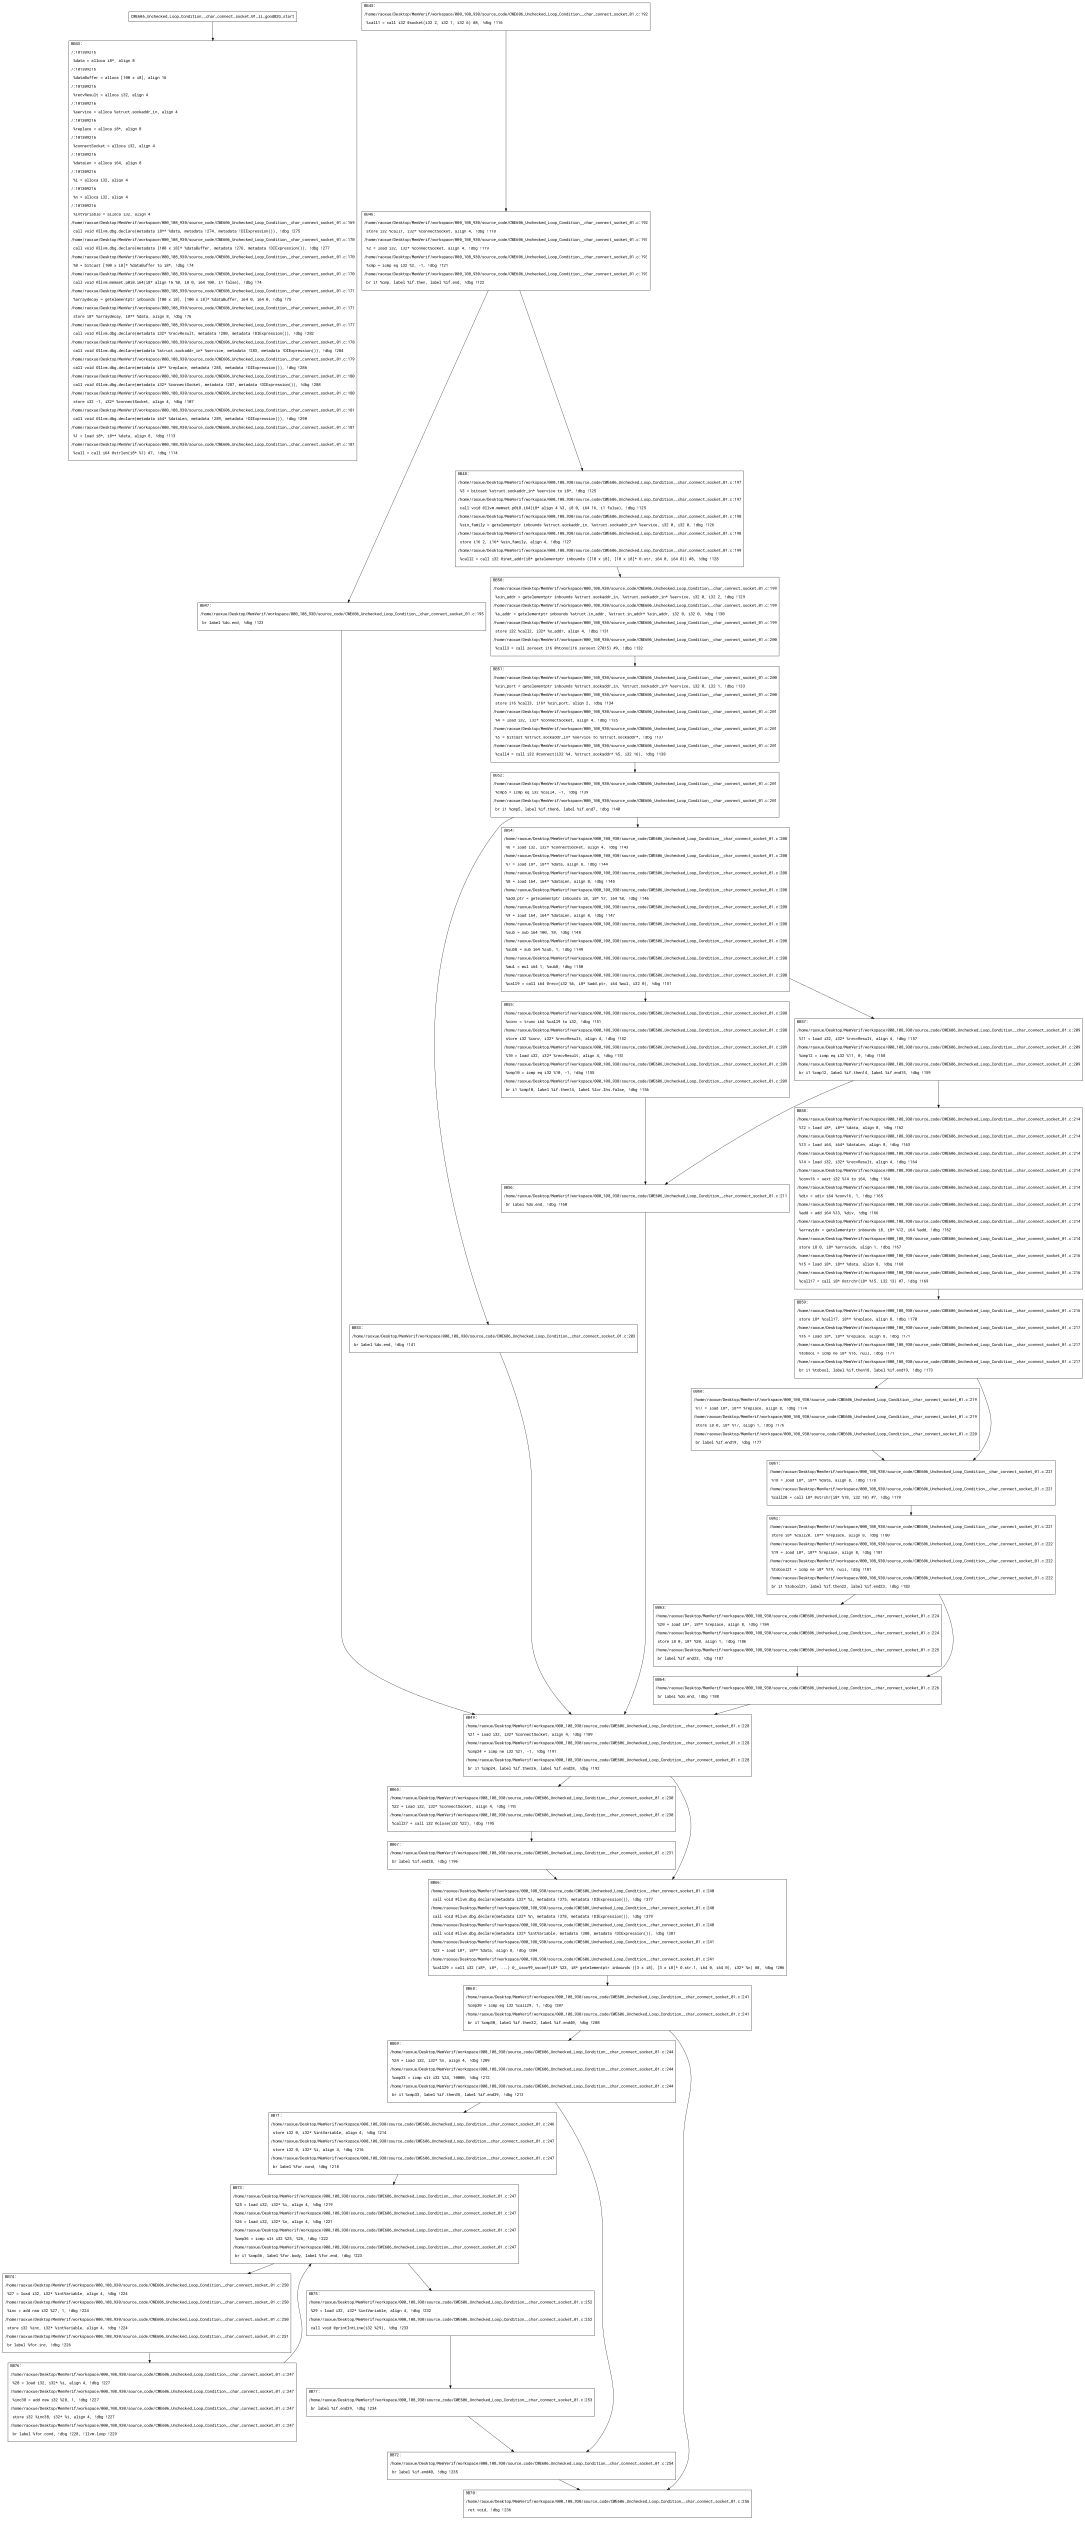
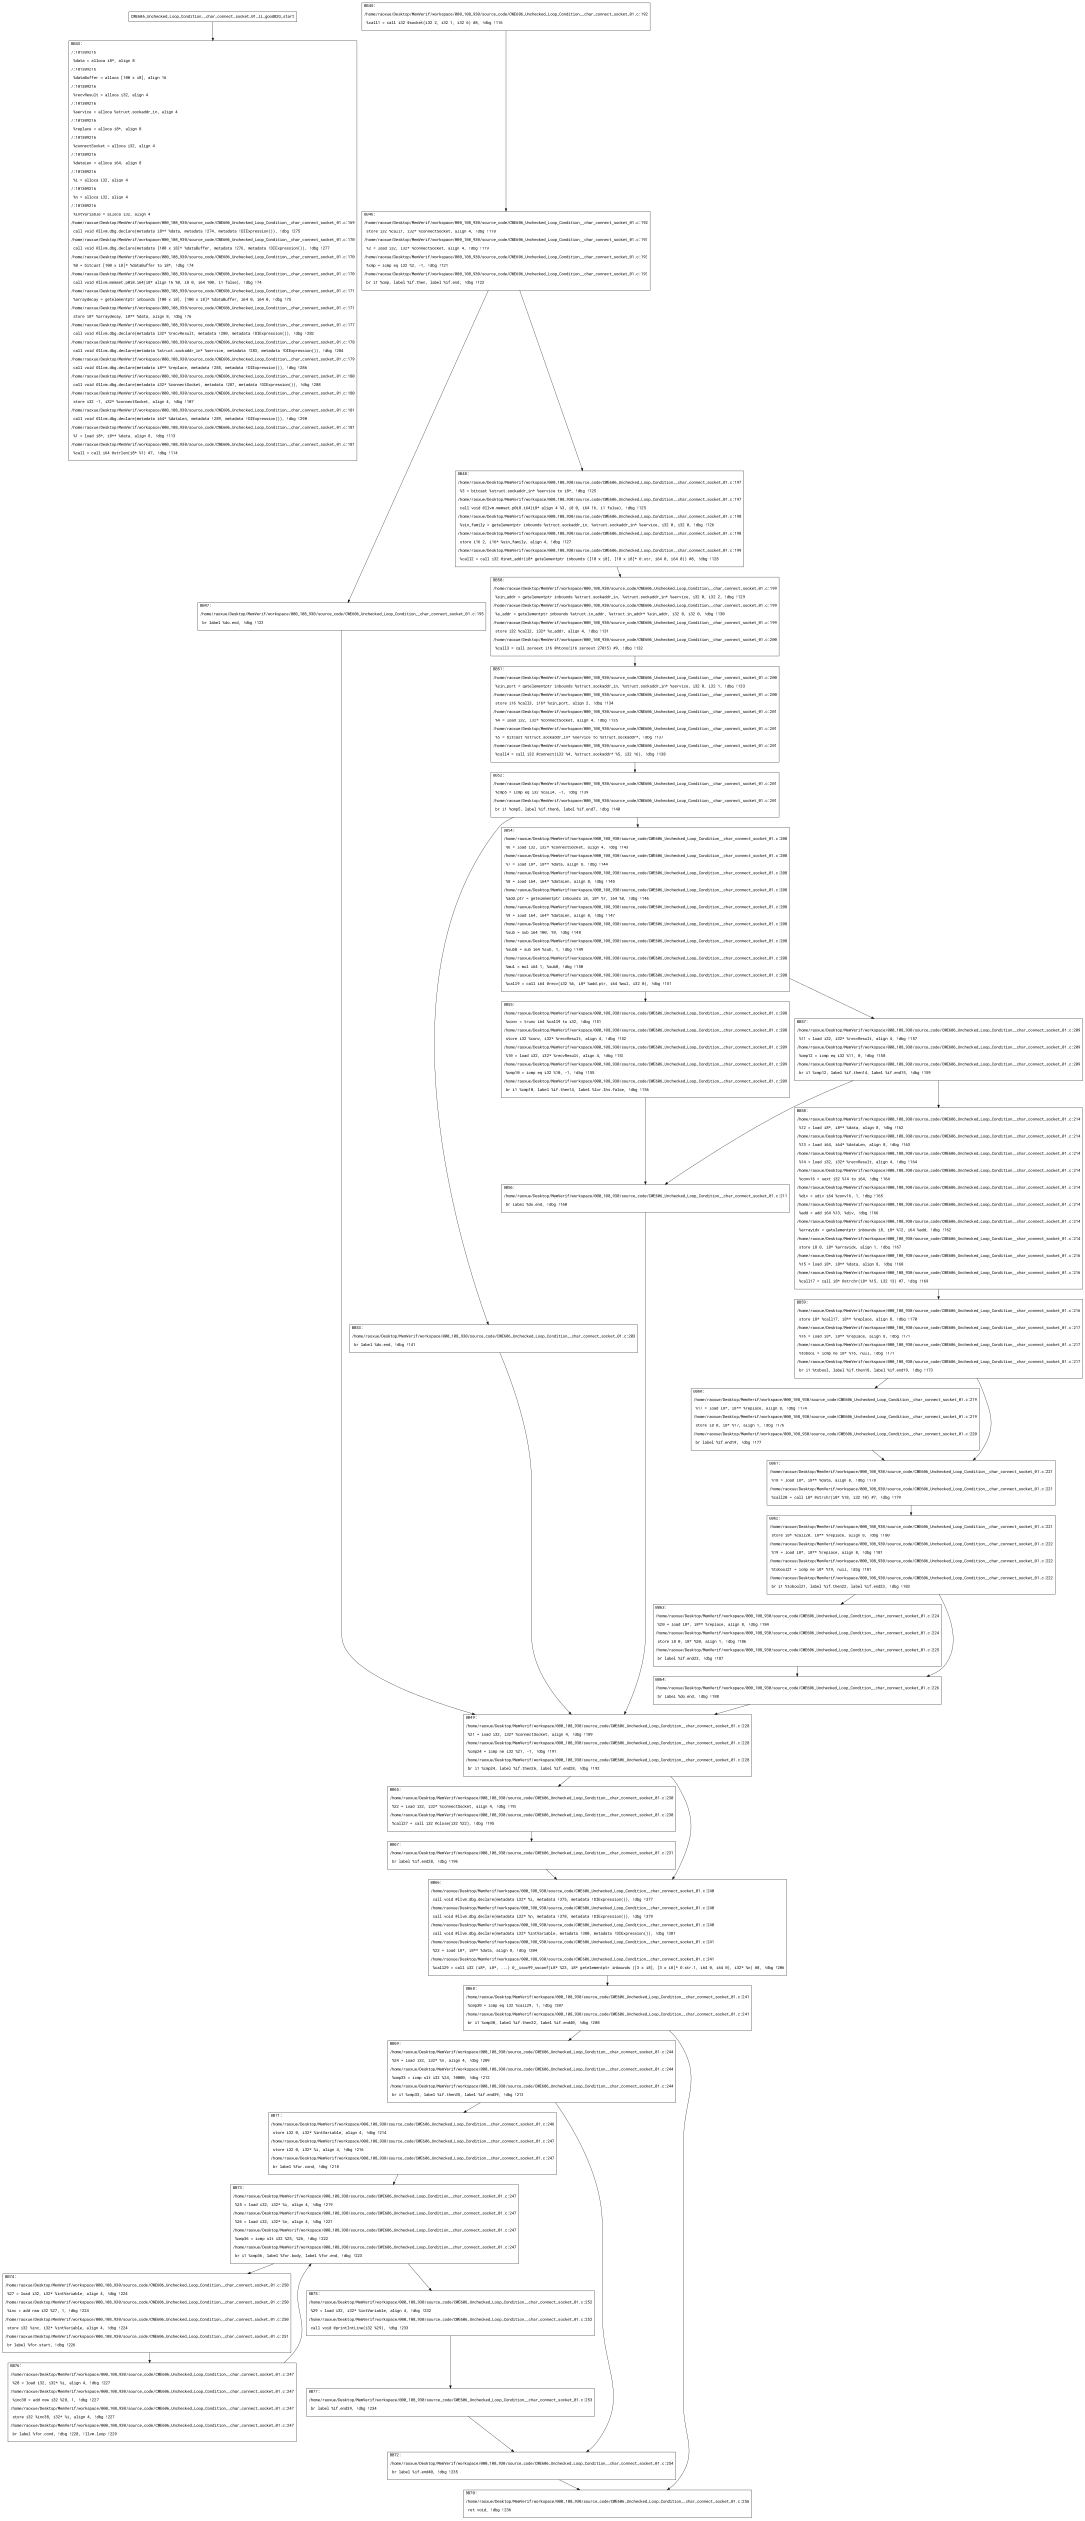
node "BB74:": text "br label %for.inc, !dbg !226" -> "br label %for.start, !dbg !226"
